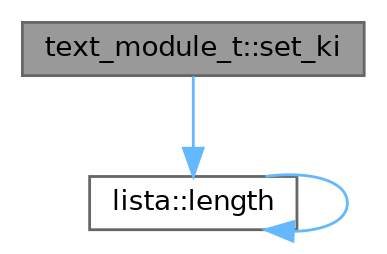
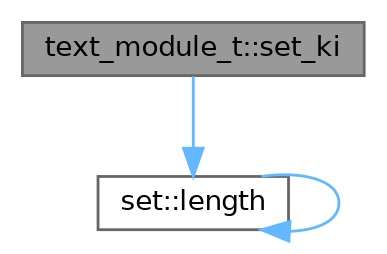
node "lista::length": label "lista::length" -> "set::length"
